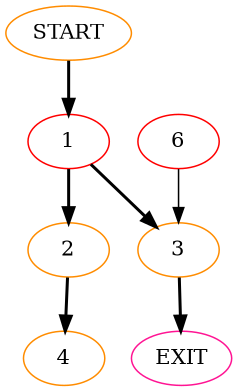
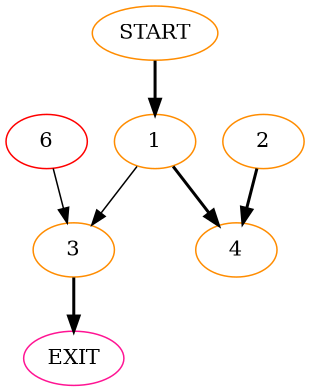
node "1": color red -> darkorange
edge "1" -> "2": now "1" -> "4"
edge "1" -> "3": style bold -> solid
